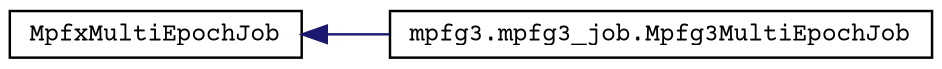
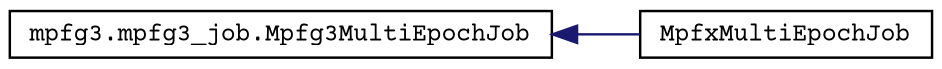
edge "mpfg3.mpfg3_job.Mpfg3MultiEpochJob" -> "MpfxMultiEpochJob": reversed
